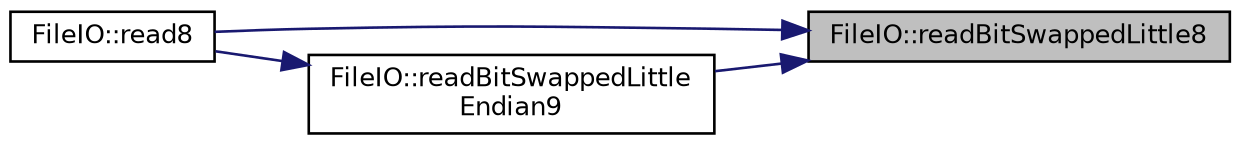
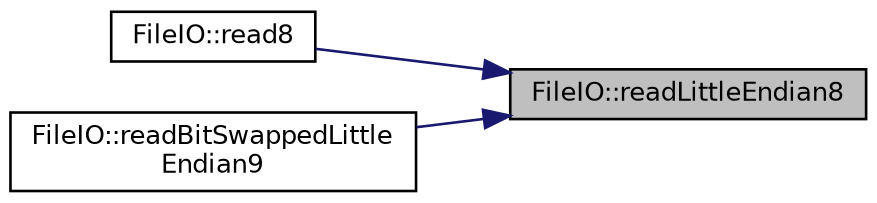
node "FileIO::readBitSwappedLittle8": label "FileIO::readBitSwappedLittle8" -> "FileIO::readLittleEndian8"
edge "FileIO::read8" -> "FileIO::readBitSwappedLittle Endian9": removed
